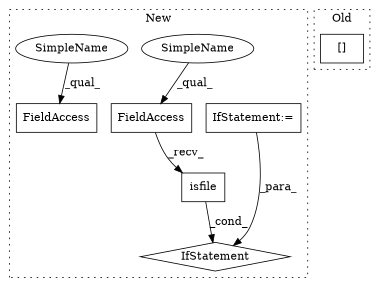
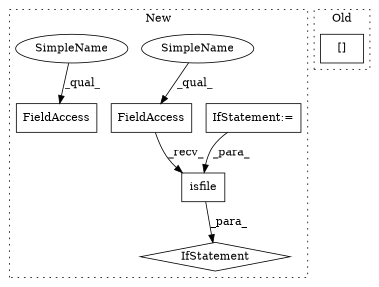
edge "IfStatement:=" -> "IfStatement": now "IfStatement:=" -> "isfile"
edge "isfile" -> "IfStatement": label "_cond_" -> "_para_"
